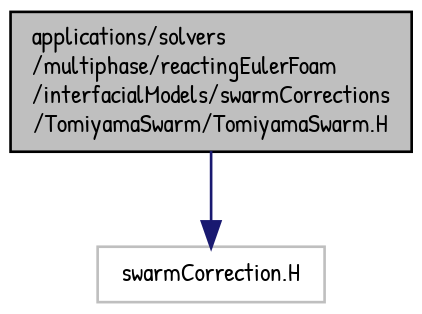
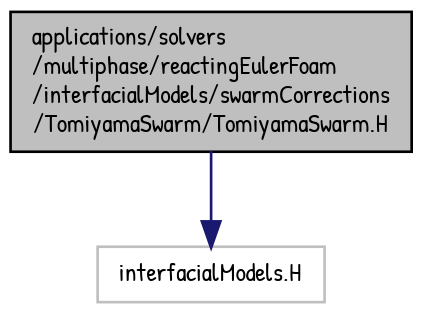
node "swarmCorrection.H": label "swarmCorrection.H" -> "interfacialModels.H"
